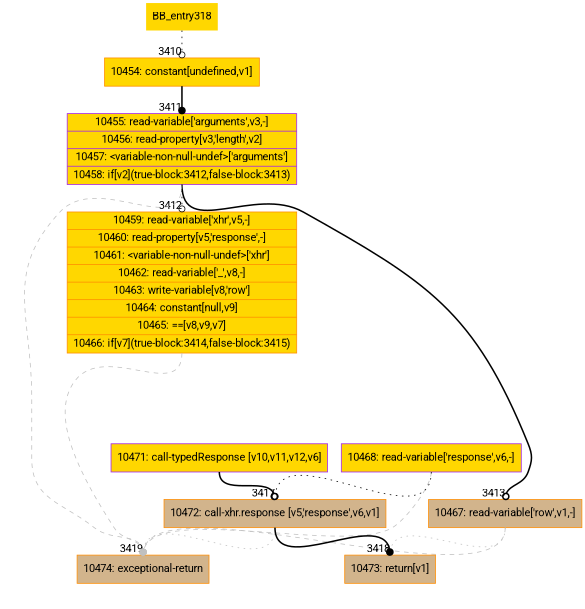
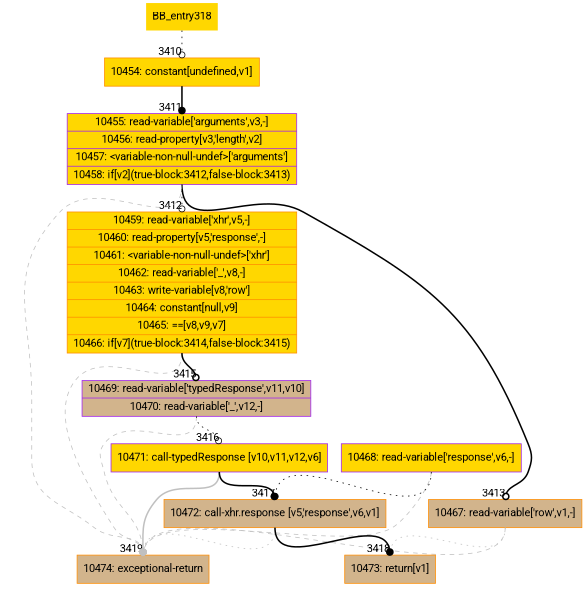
node "10469: read-variable['typedResponse',v11,v10]": added
edge "10471: call-typedResponse [v10,v11,v12,v6]" -> "10472: call-xhr.response [v5,'response',v6,v1]": arrowhead odot -> dot
edge "10471: call-typedResponse [v10,v11,v12,v6]" -> "10474: exceptional-return": added
